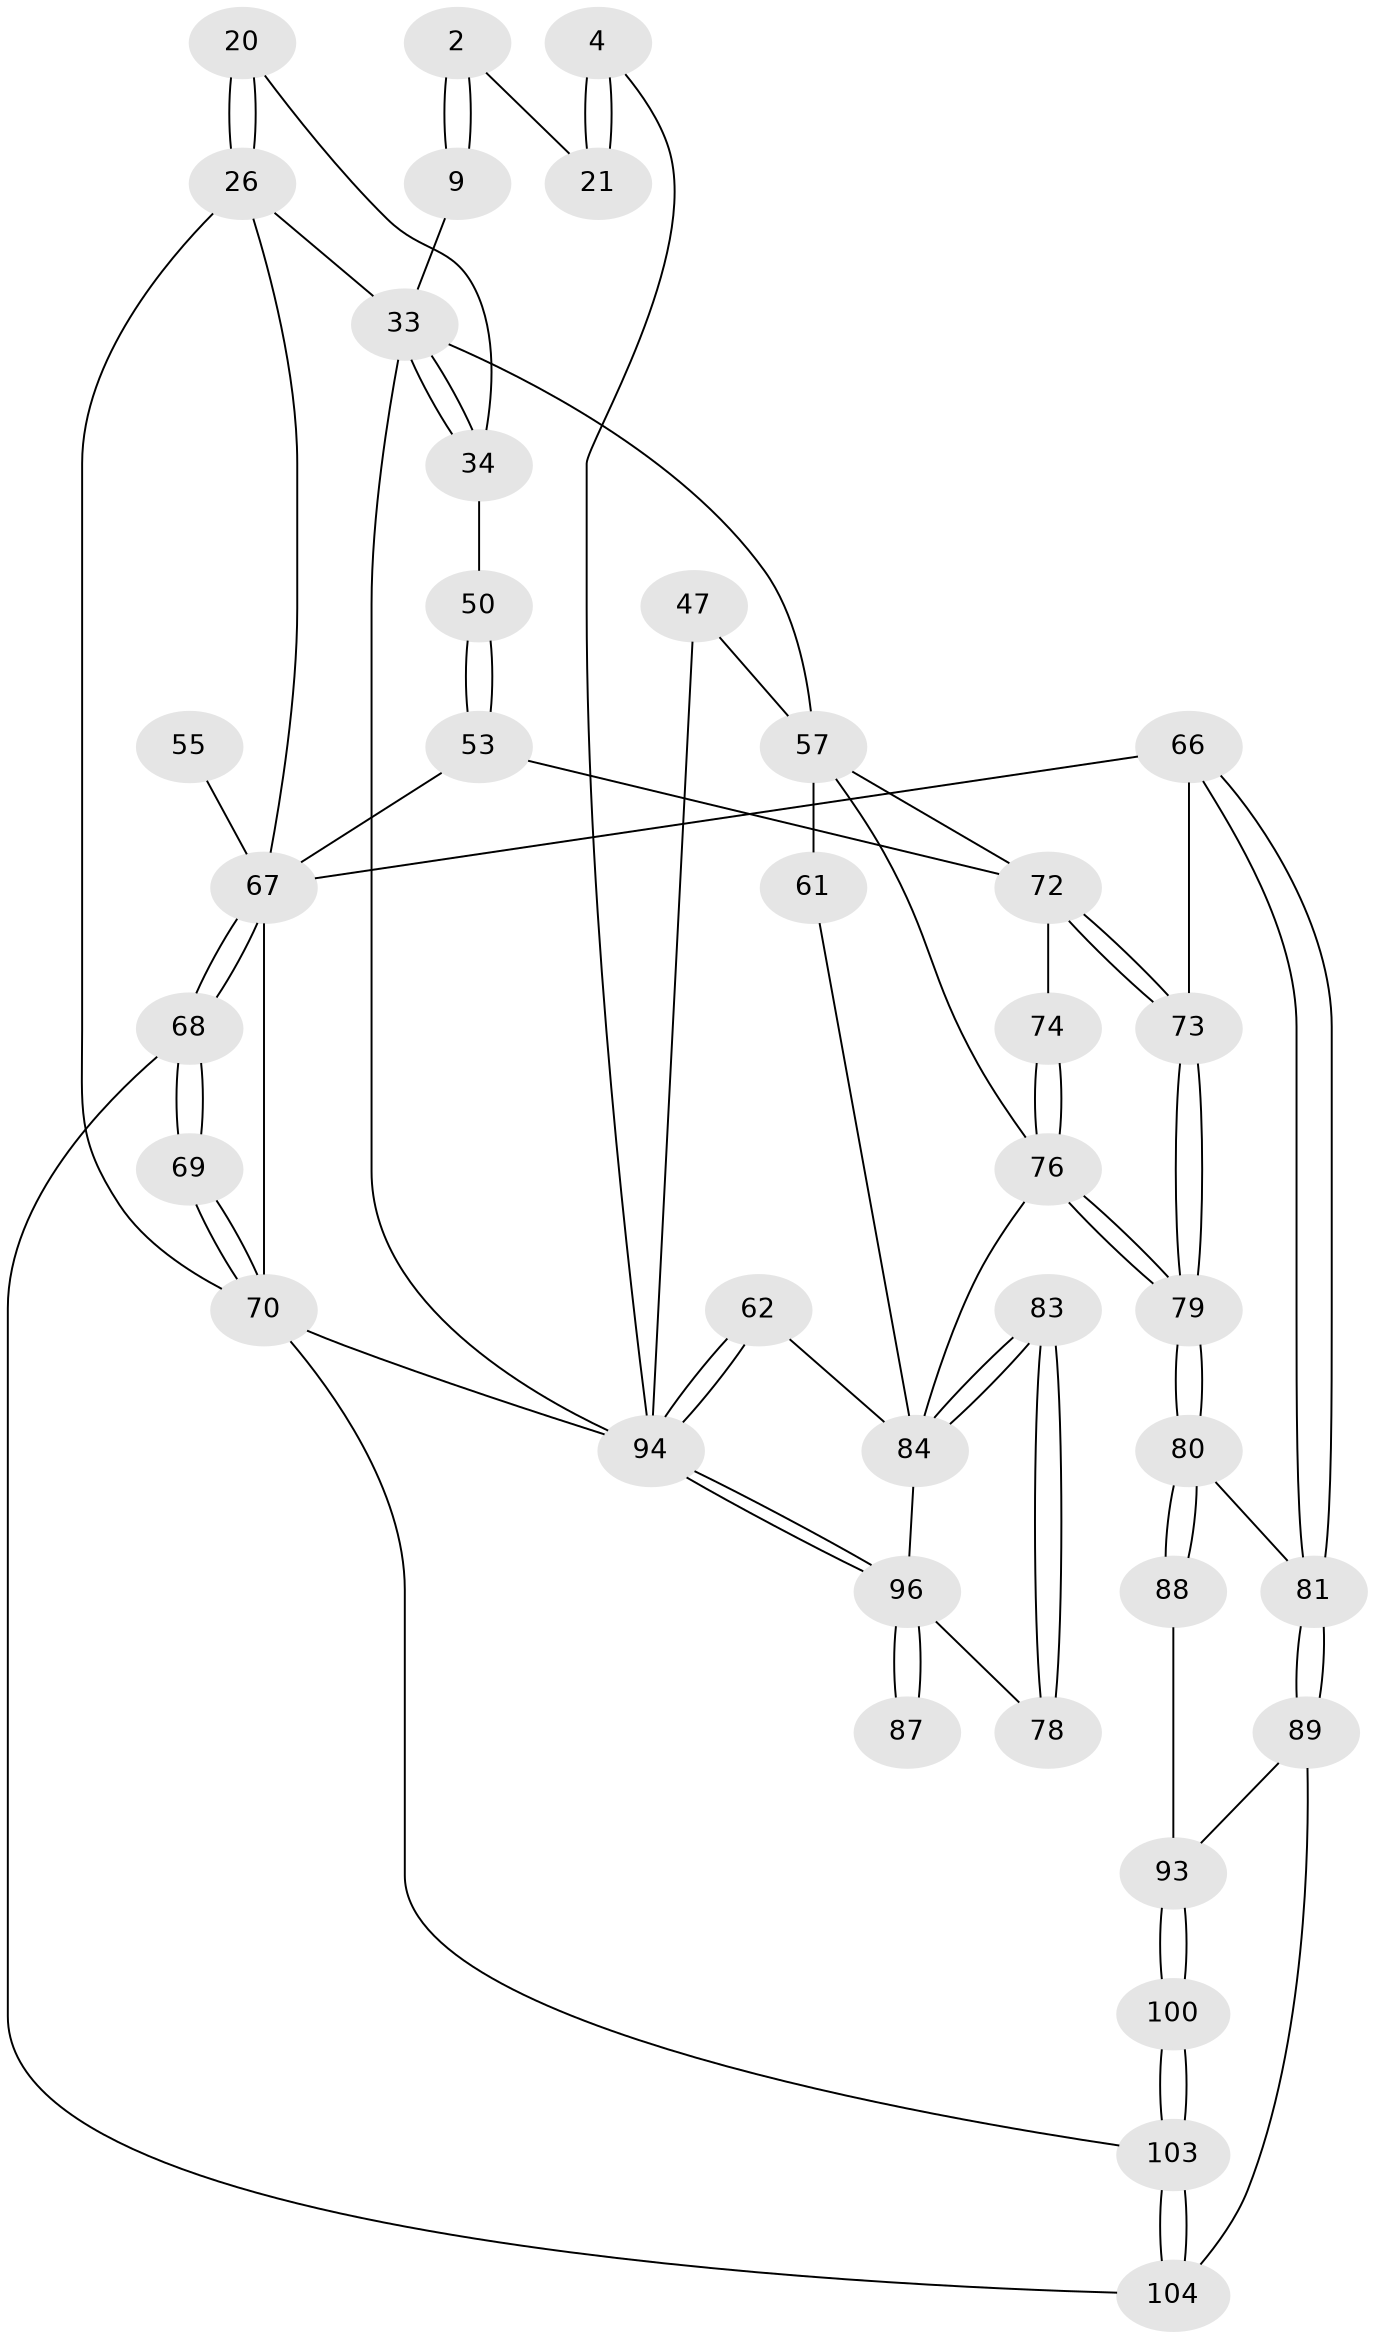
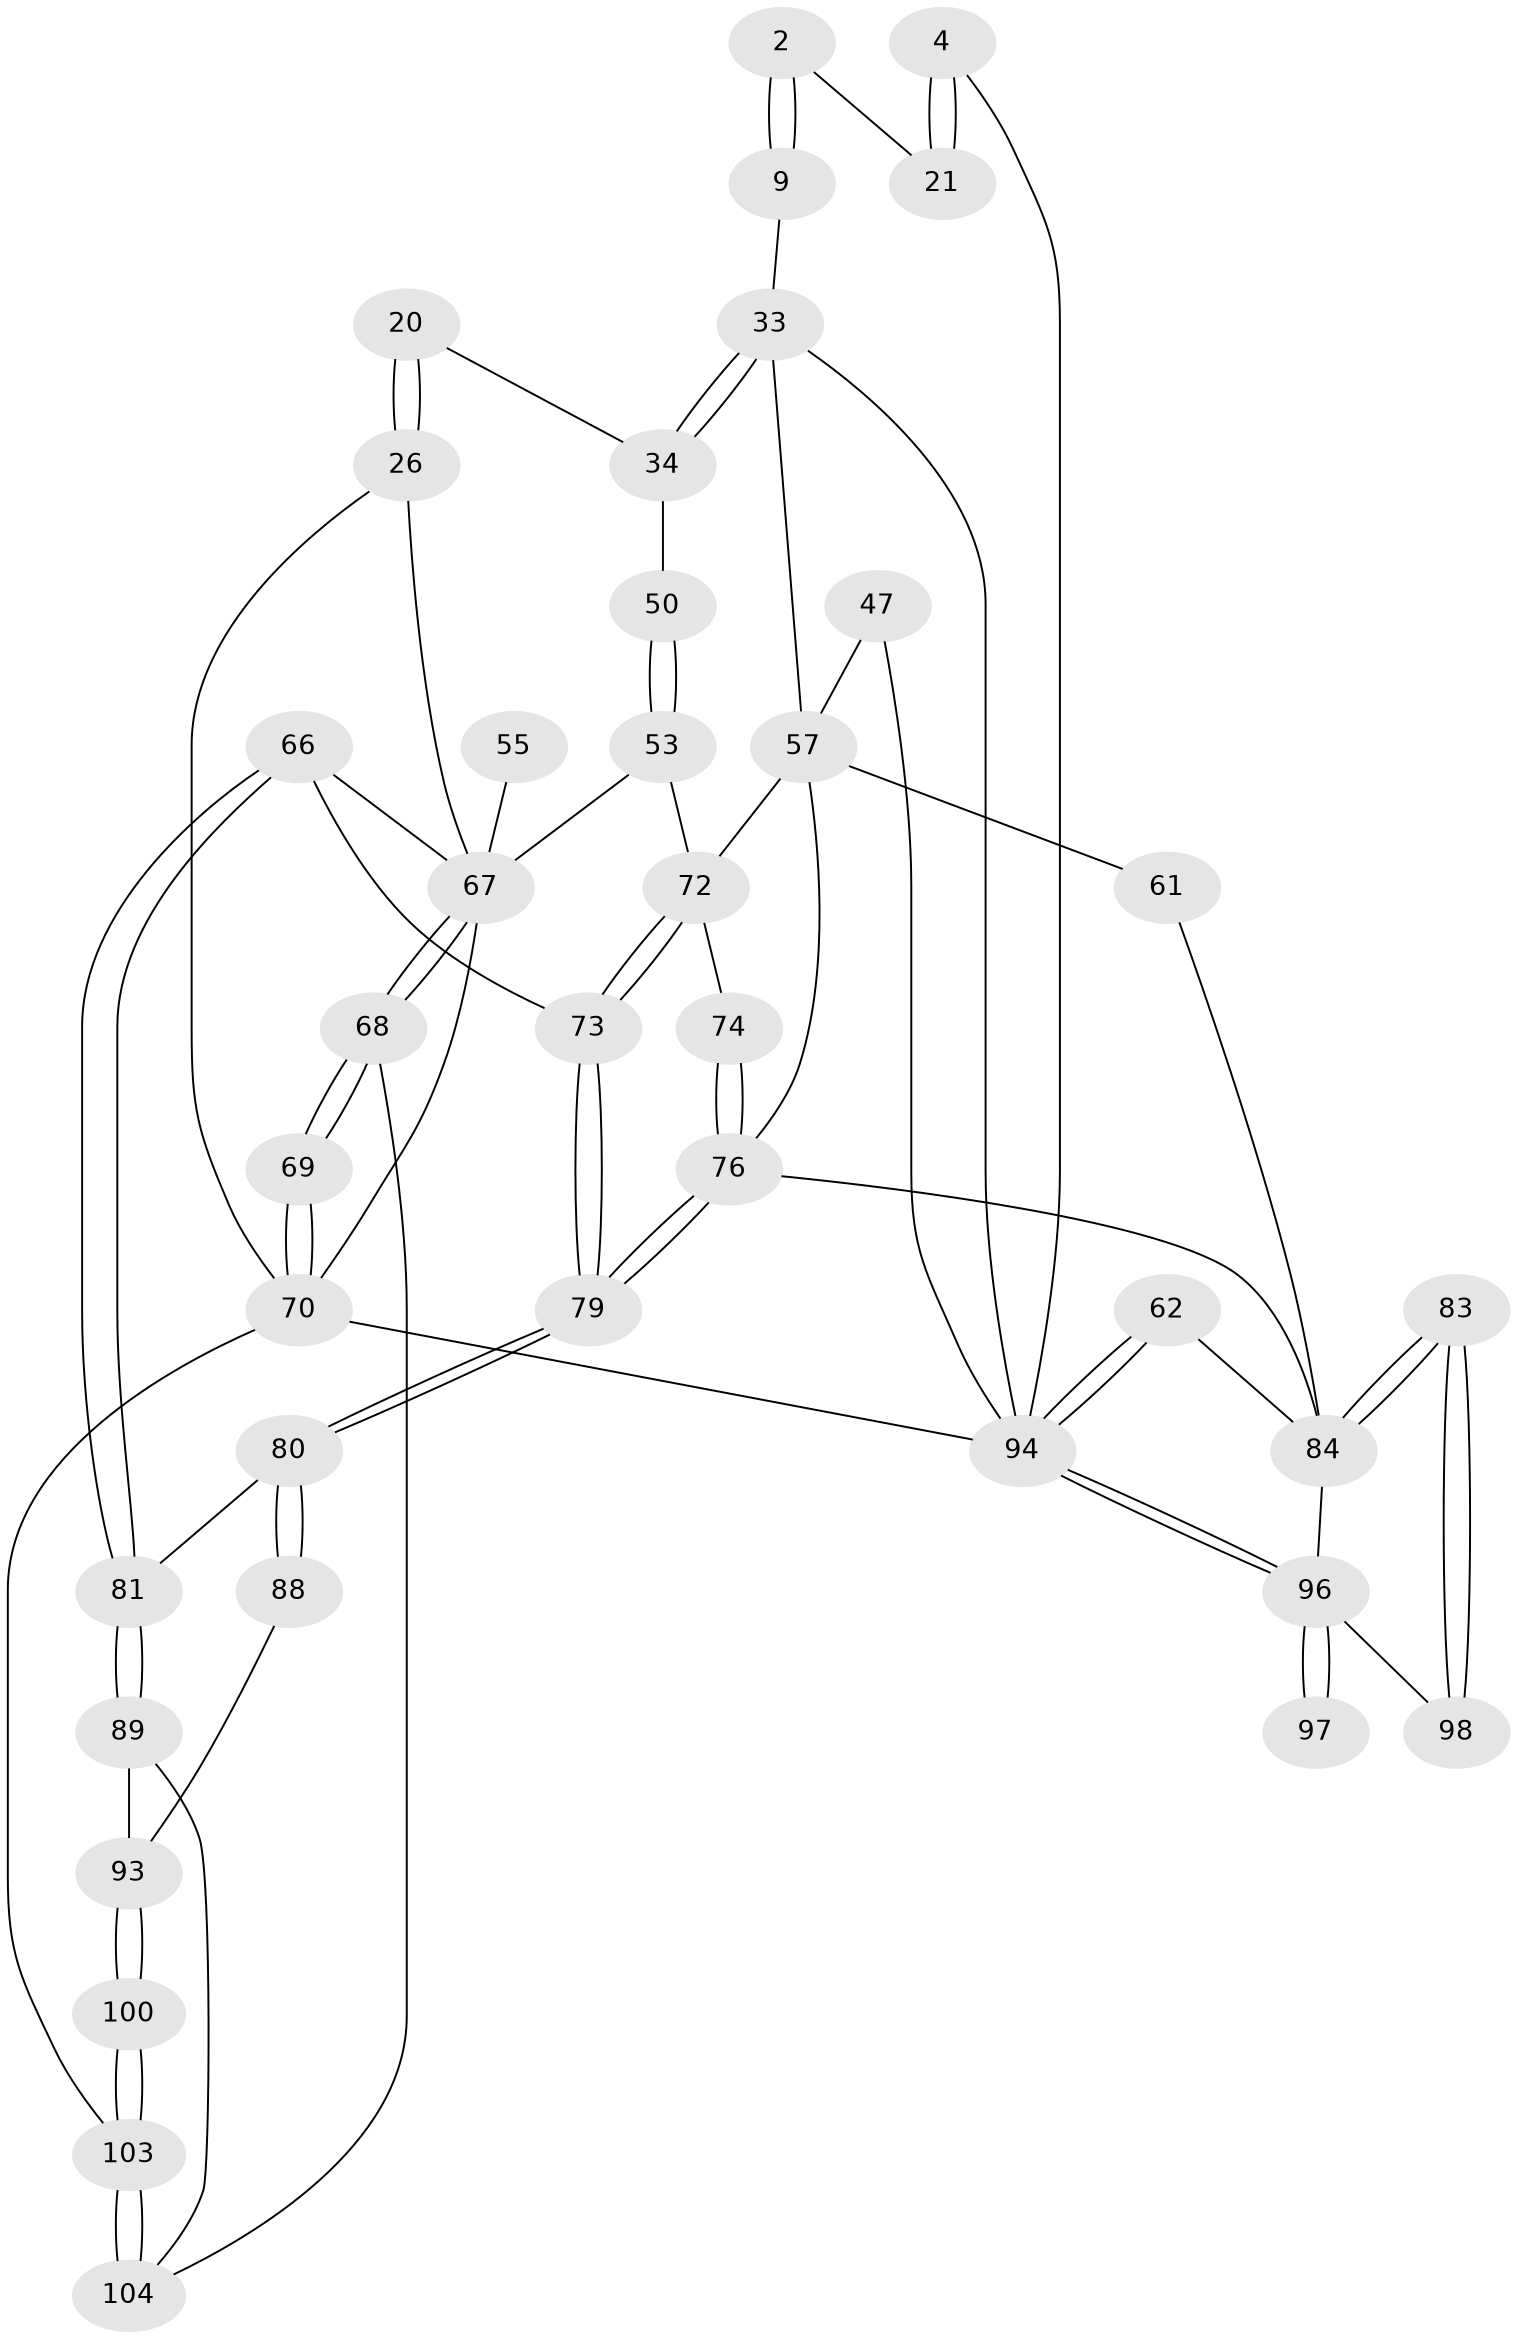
edge "26" -- "33": removed
node "87": label "87" -> "97"
node "78": label "78" -> "98"
